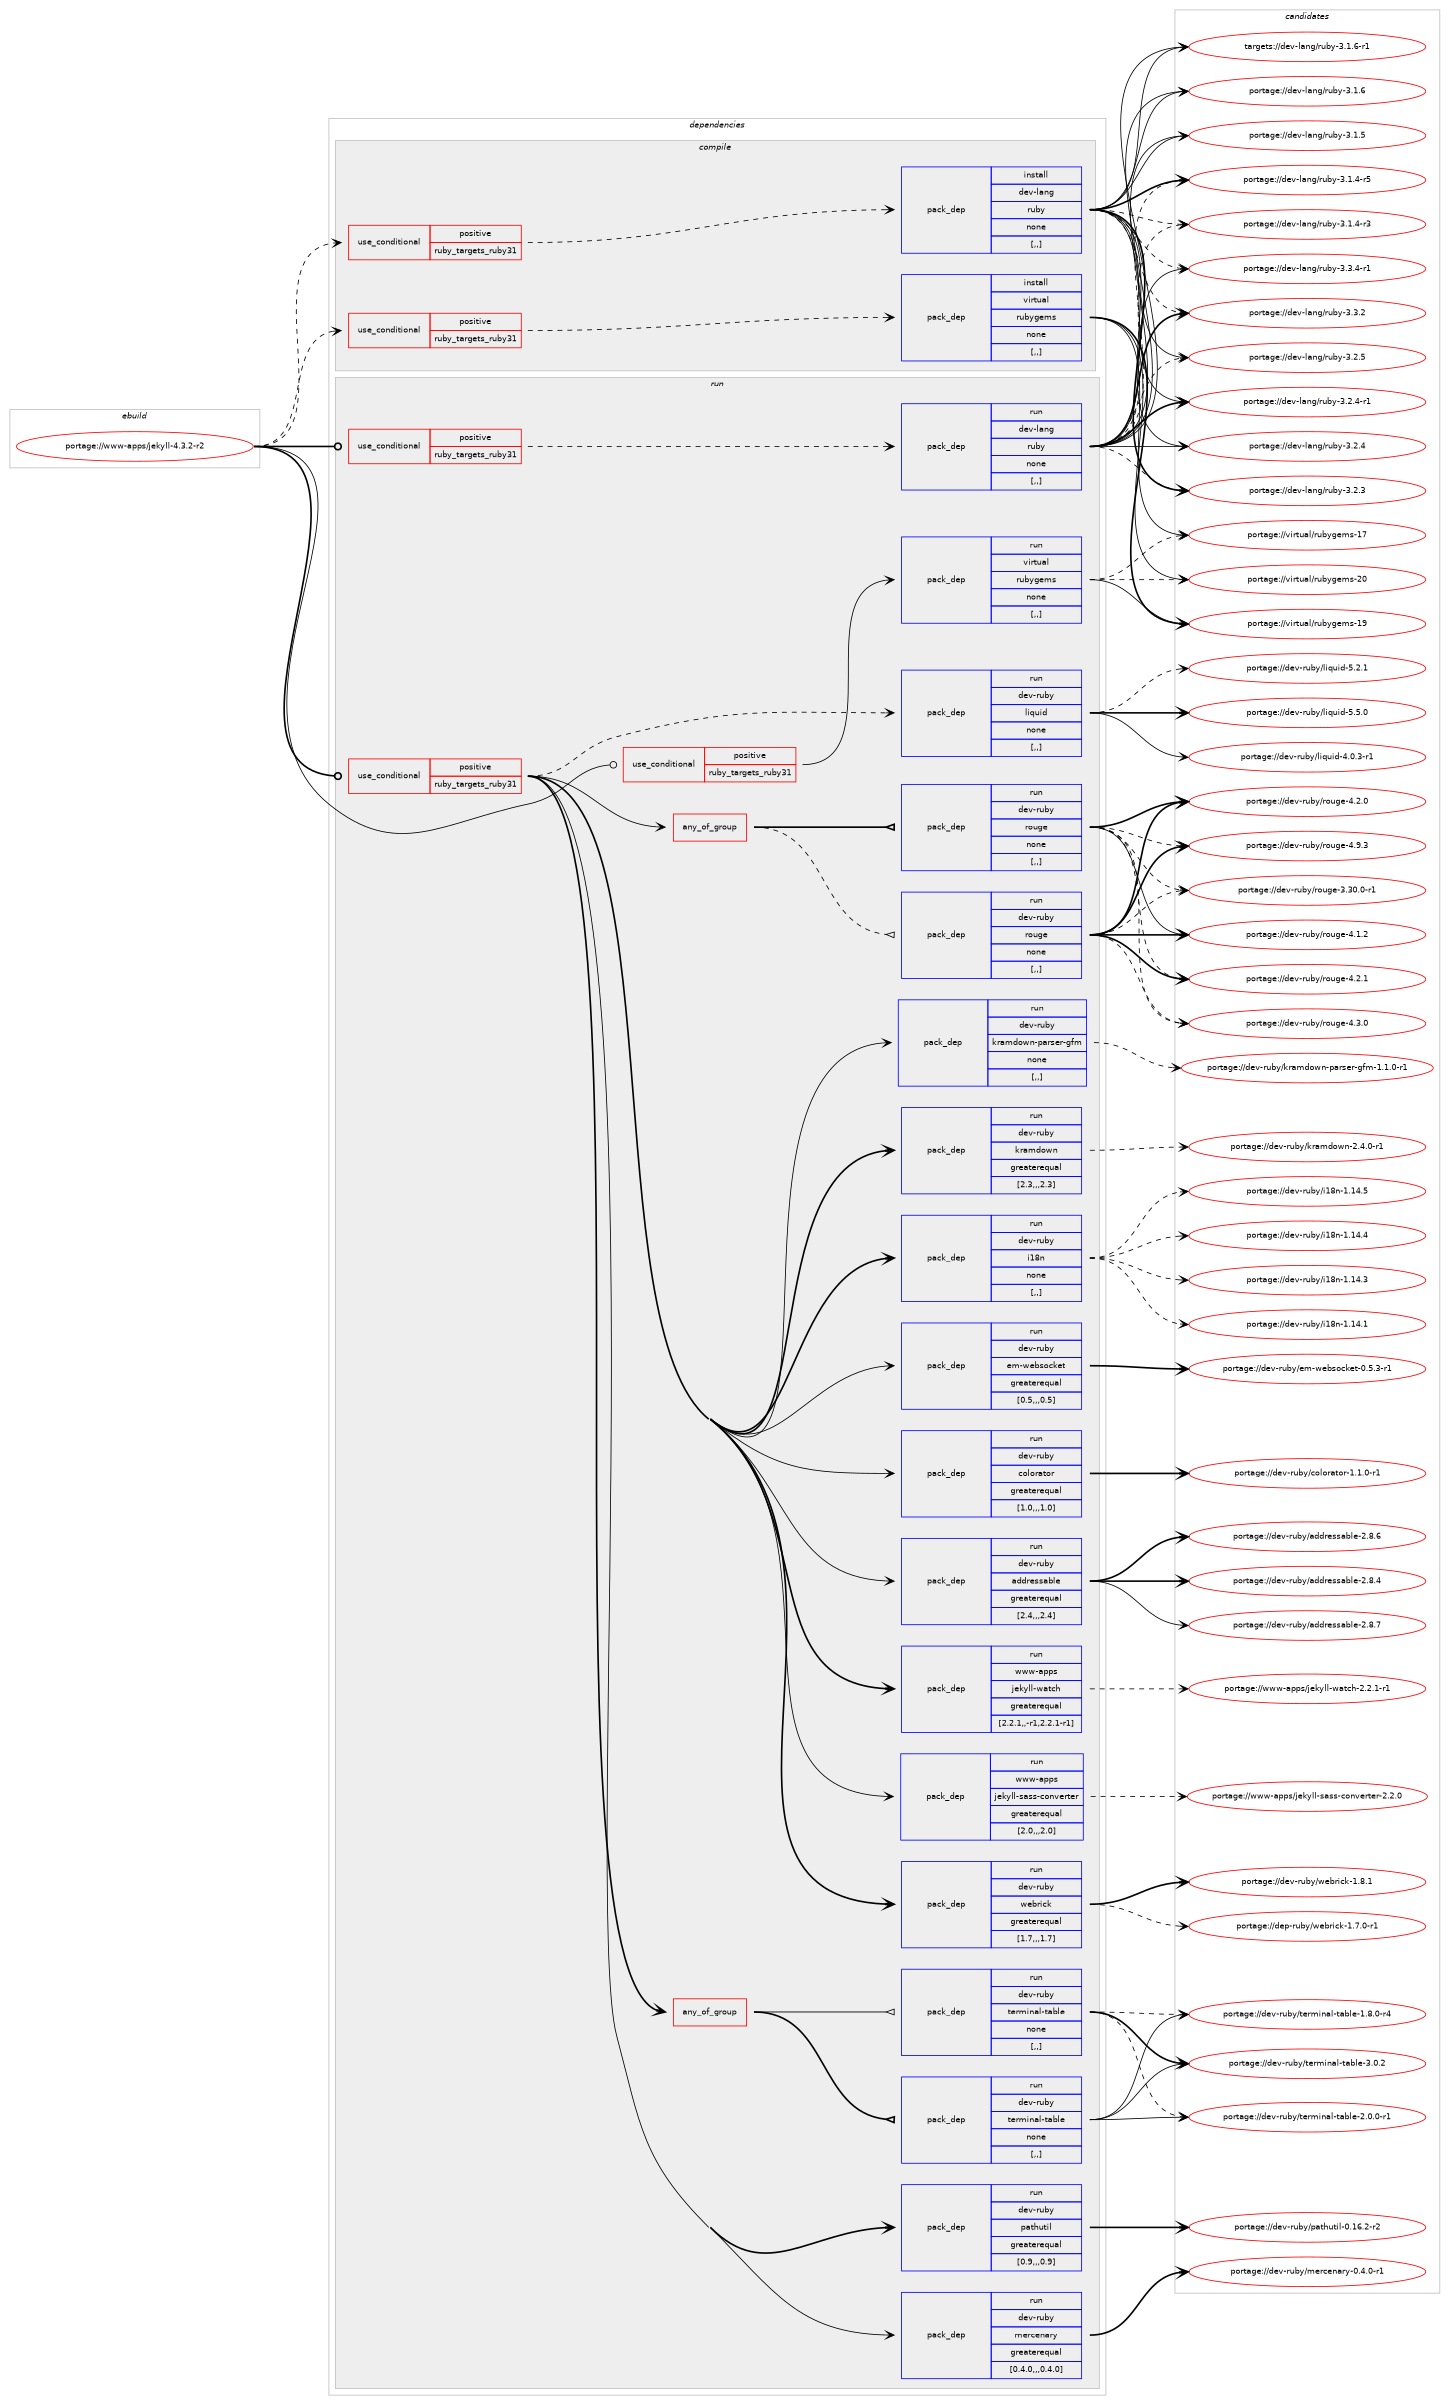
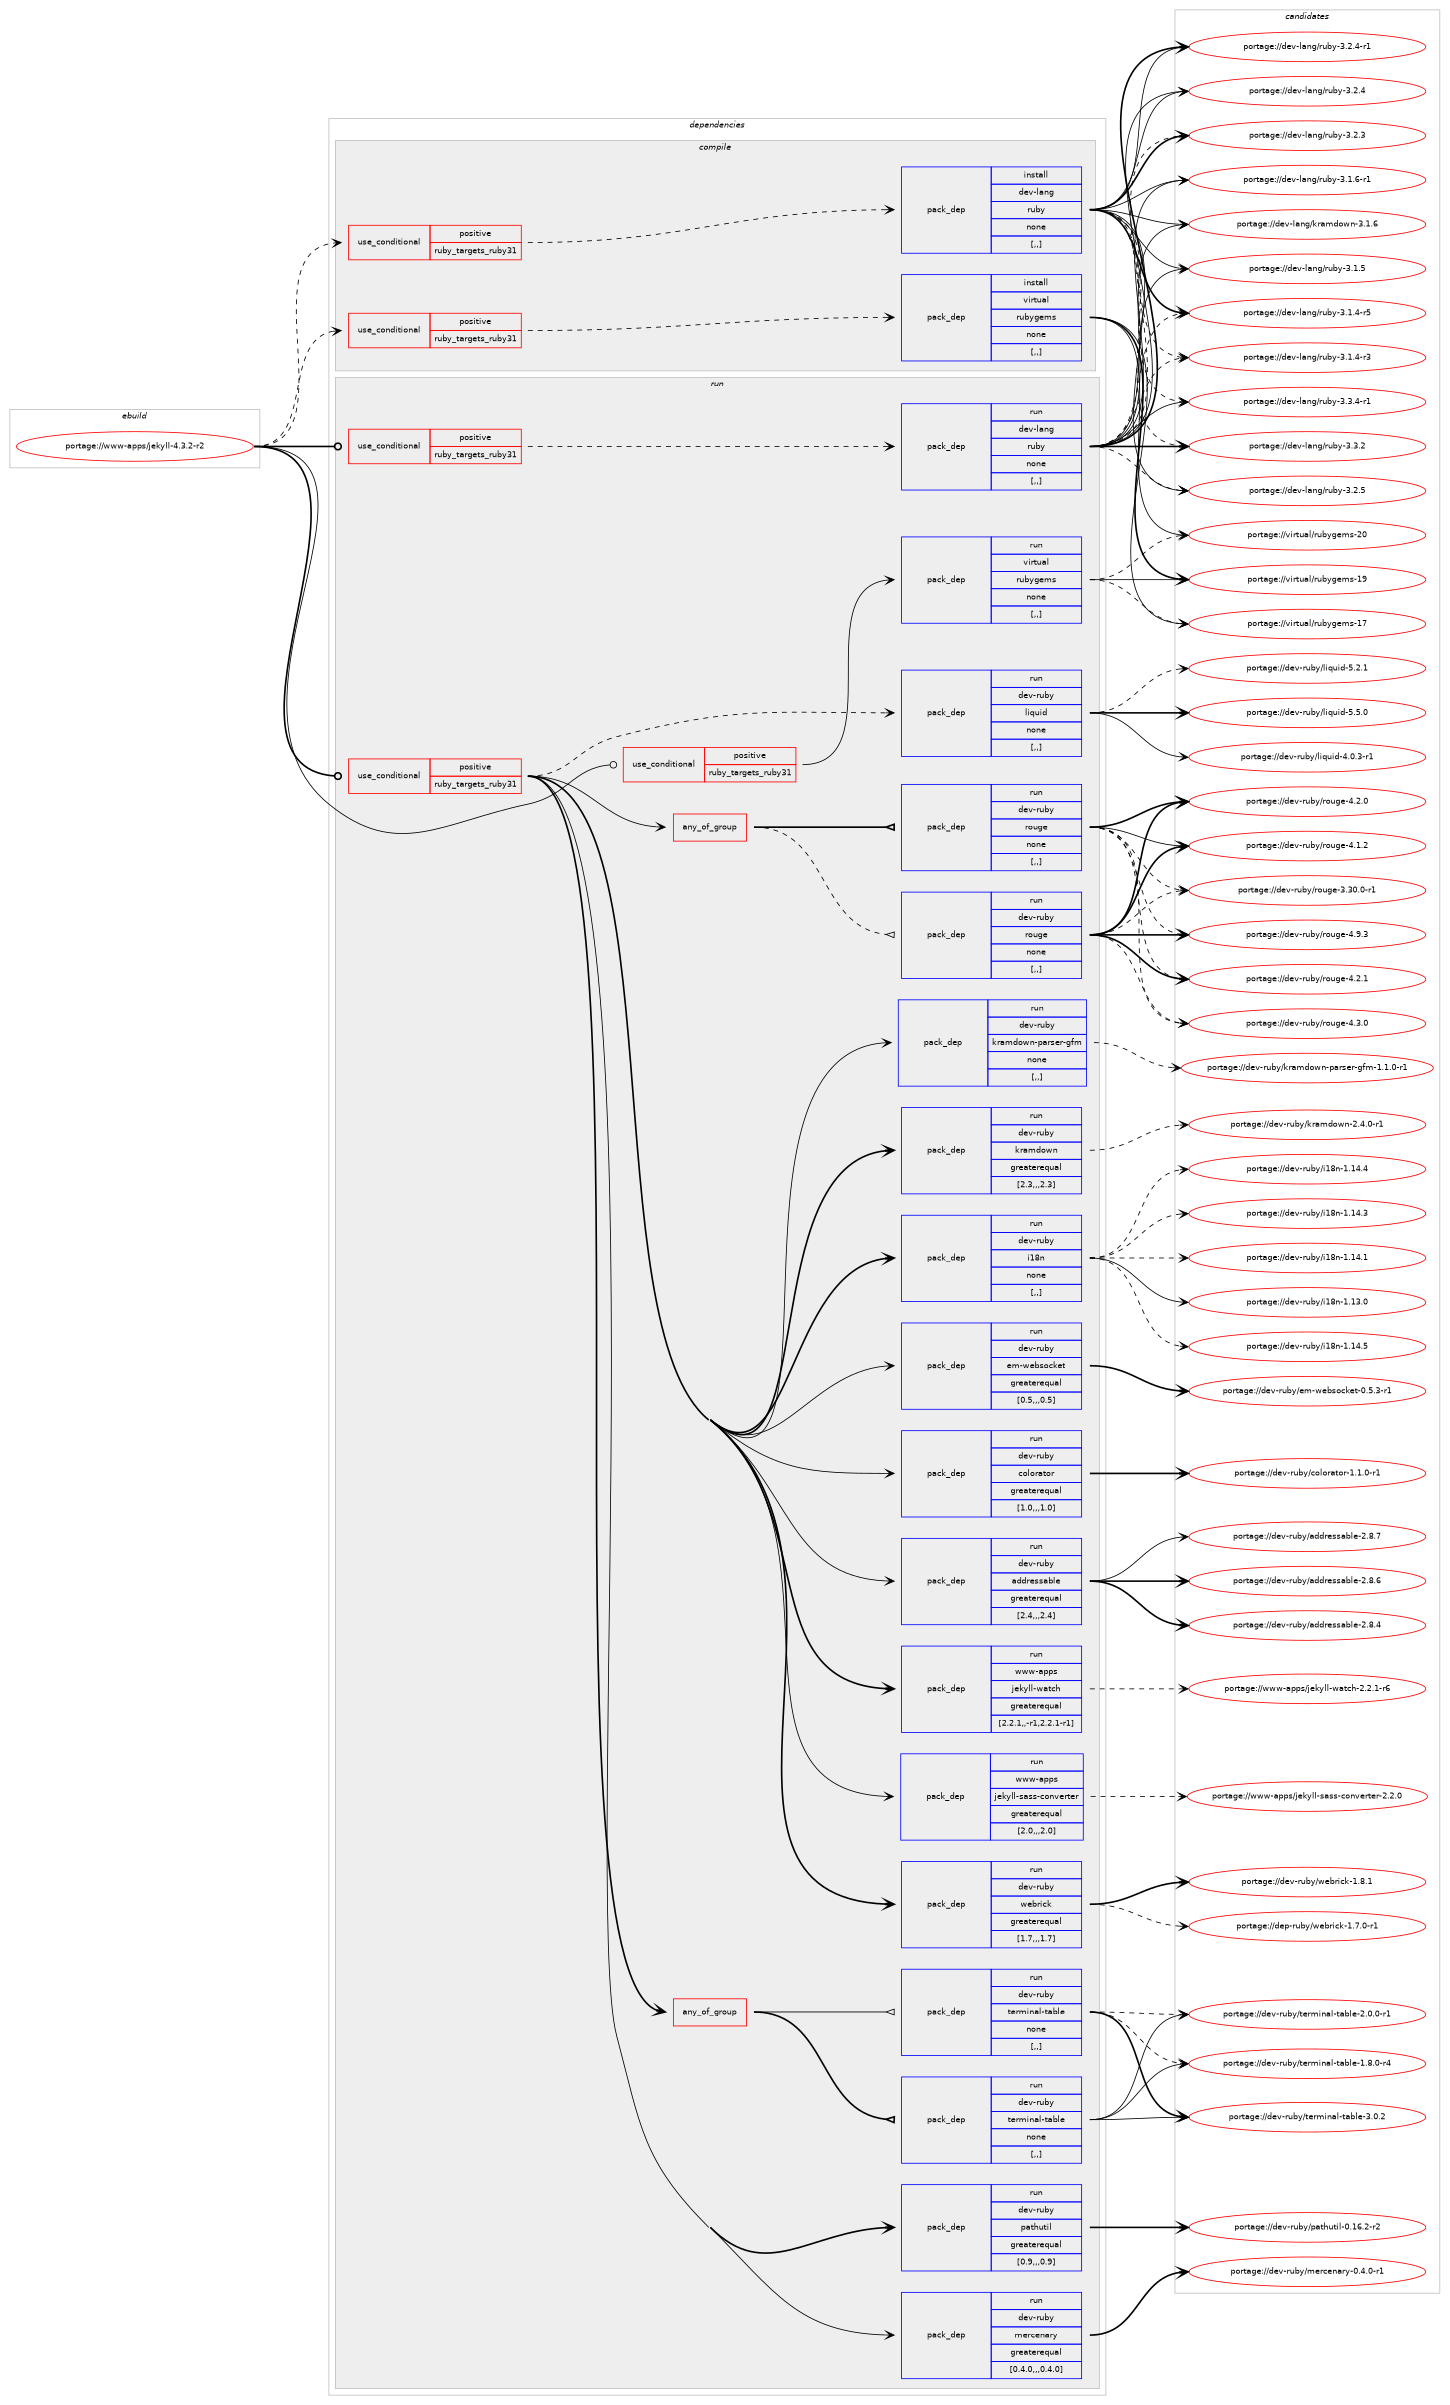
node "targets://dev-lang/ruby-3.1.6-r1": label "targets://dev-lang/ruby-3.1.6-r1" -> "portage://dev-lang/ruby-3.1.6-r1"
node "portage://dev-lang/ruby-3.1.6": label "portage://dev-lang/ruby-3.1.6" -> "portage://dev-lang/kramdown-3.1.6"
node "portage://dev-ruby/i18n-1.13.0": added
node "portage://www-apps/jekyll-watch-2.2.1-r1": label "portage://www-apps/jekyll-watch-2.2.1-r1" -> "portage://www-apps/jekyll-watch-2.2.1-r6"
